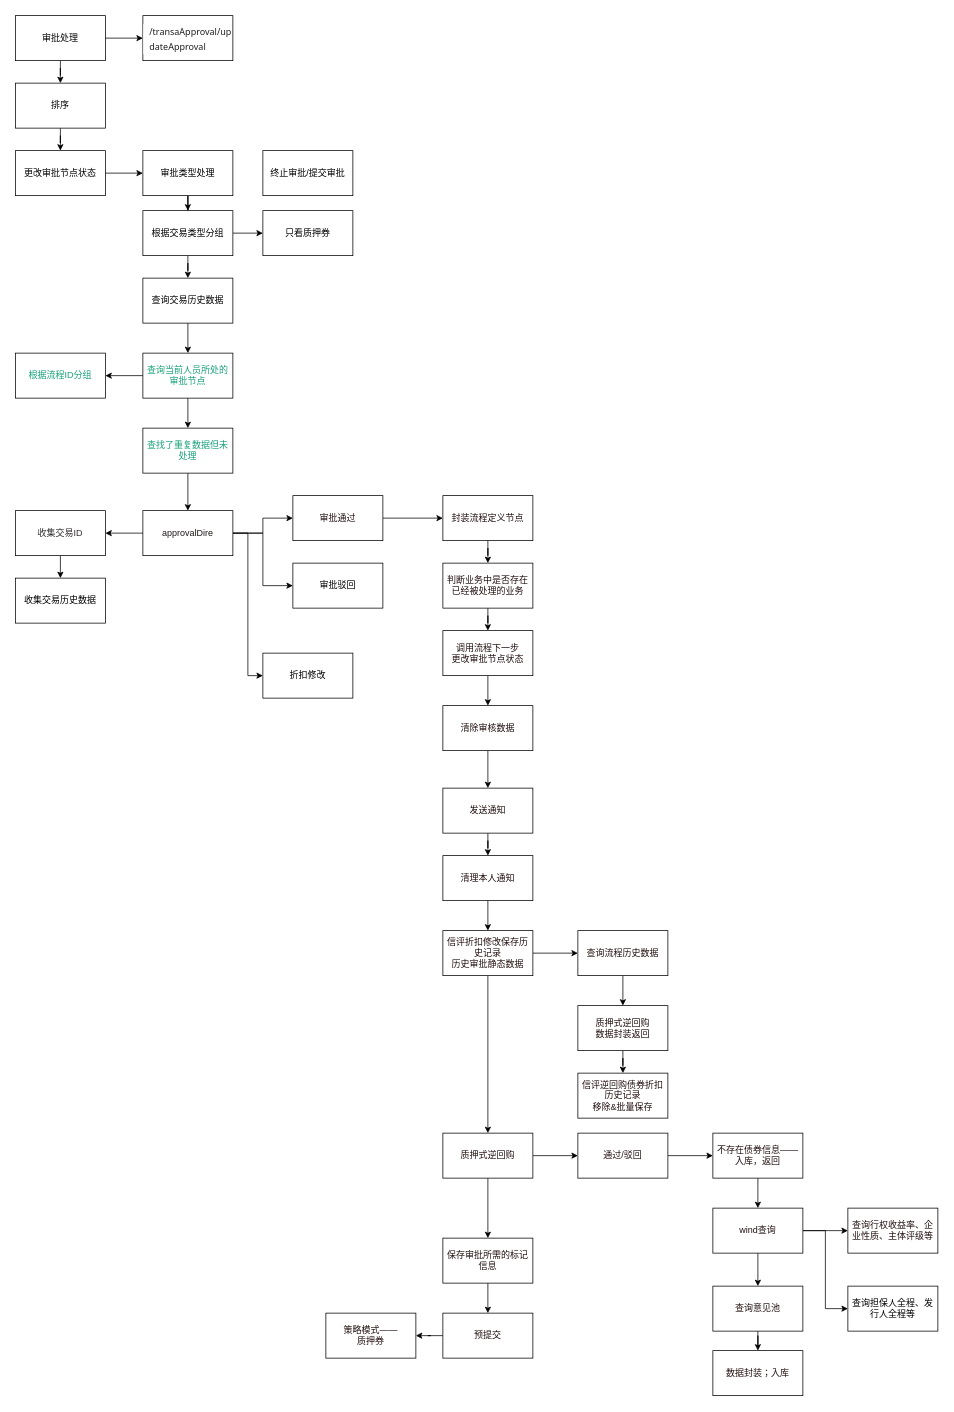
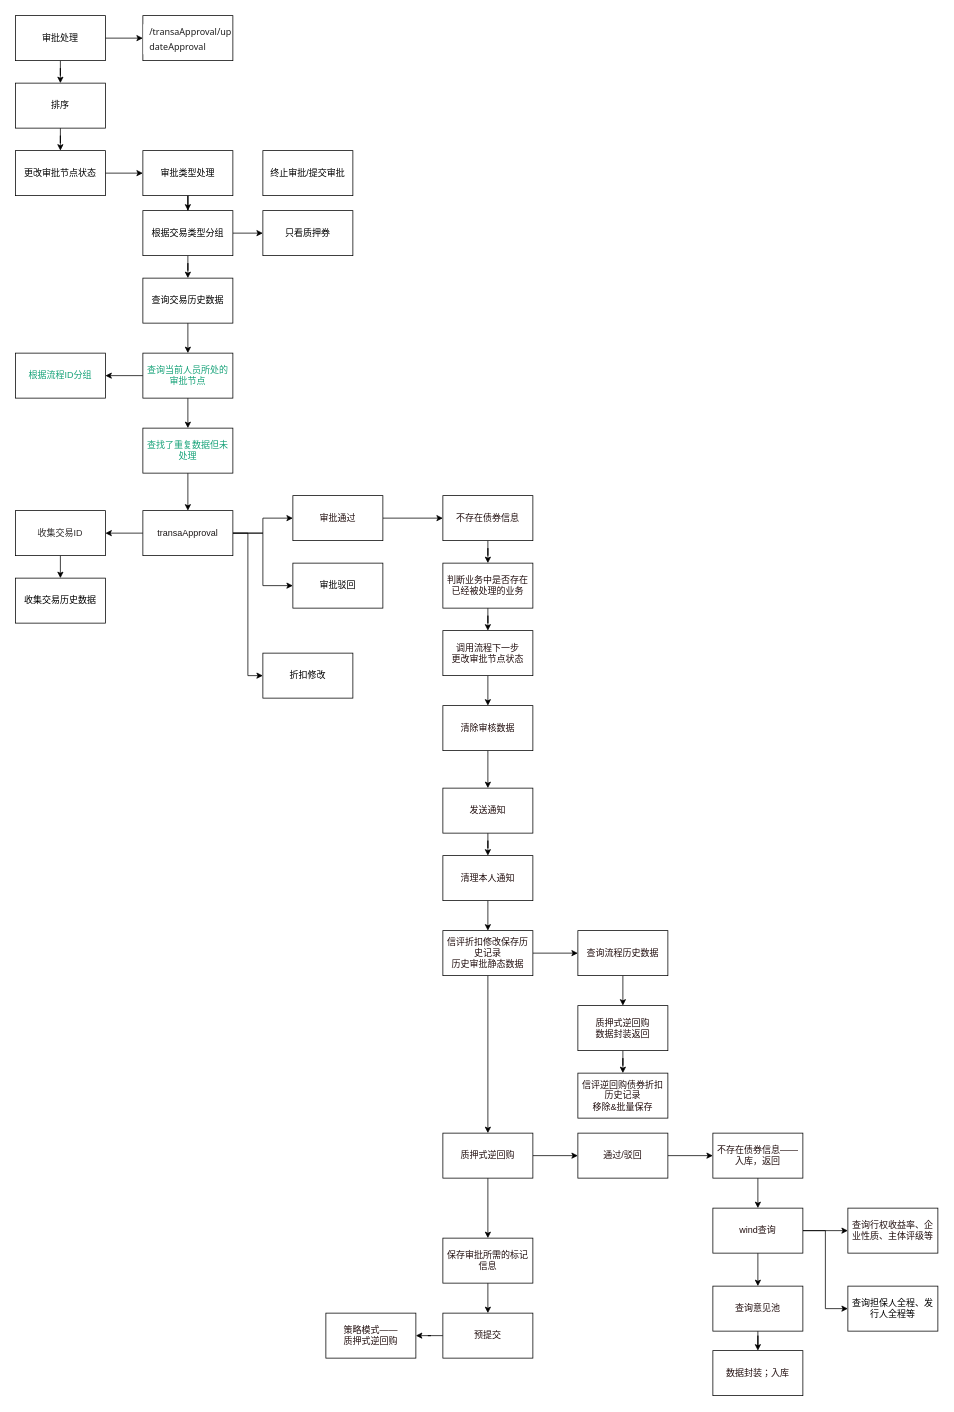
node "封装流程定义节点": label "封装流程定义节点" -> "不存在债券信息"
node "approvalDire": label "approvalDire" -> "transaApproval"
node "策略模式—— 质押券": label "策略模式—— 质押券" -> "策略模式—— 质押式逆回购"
